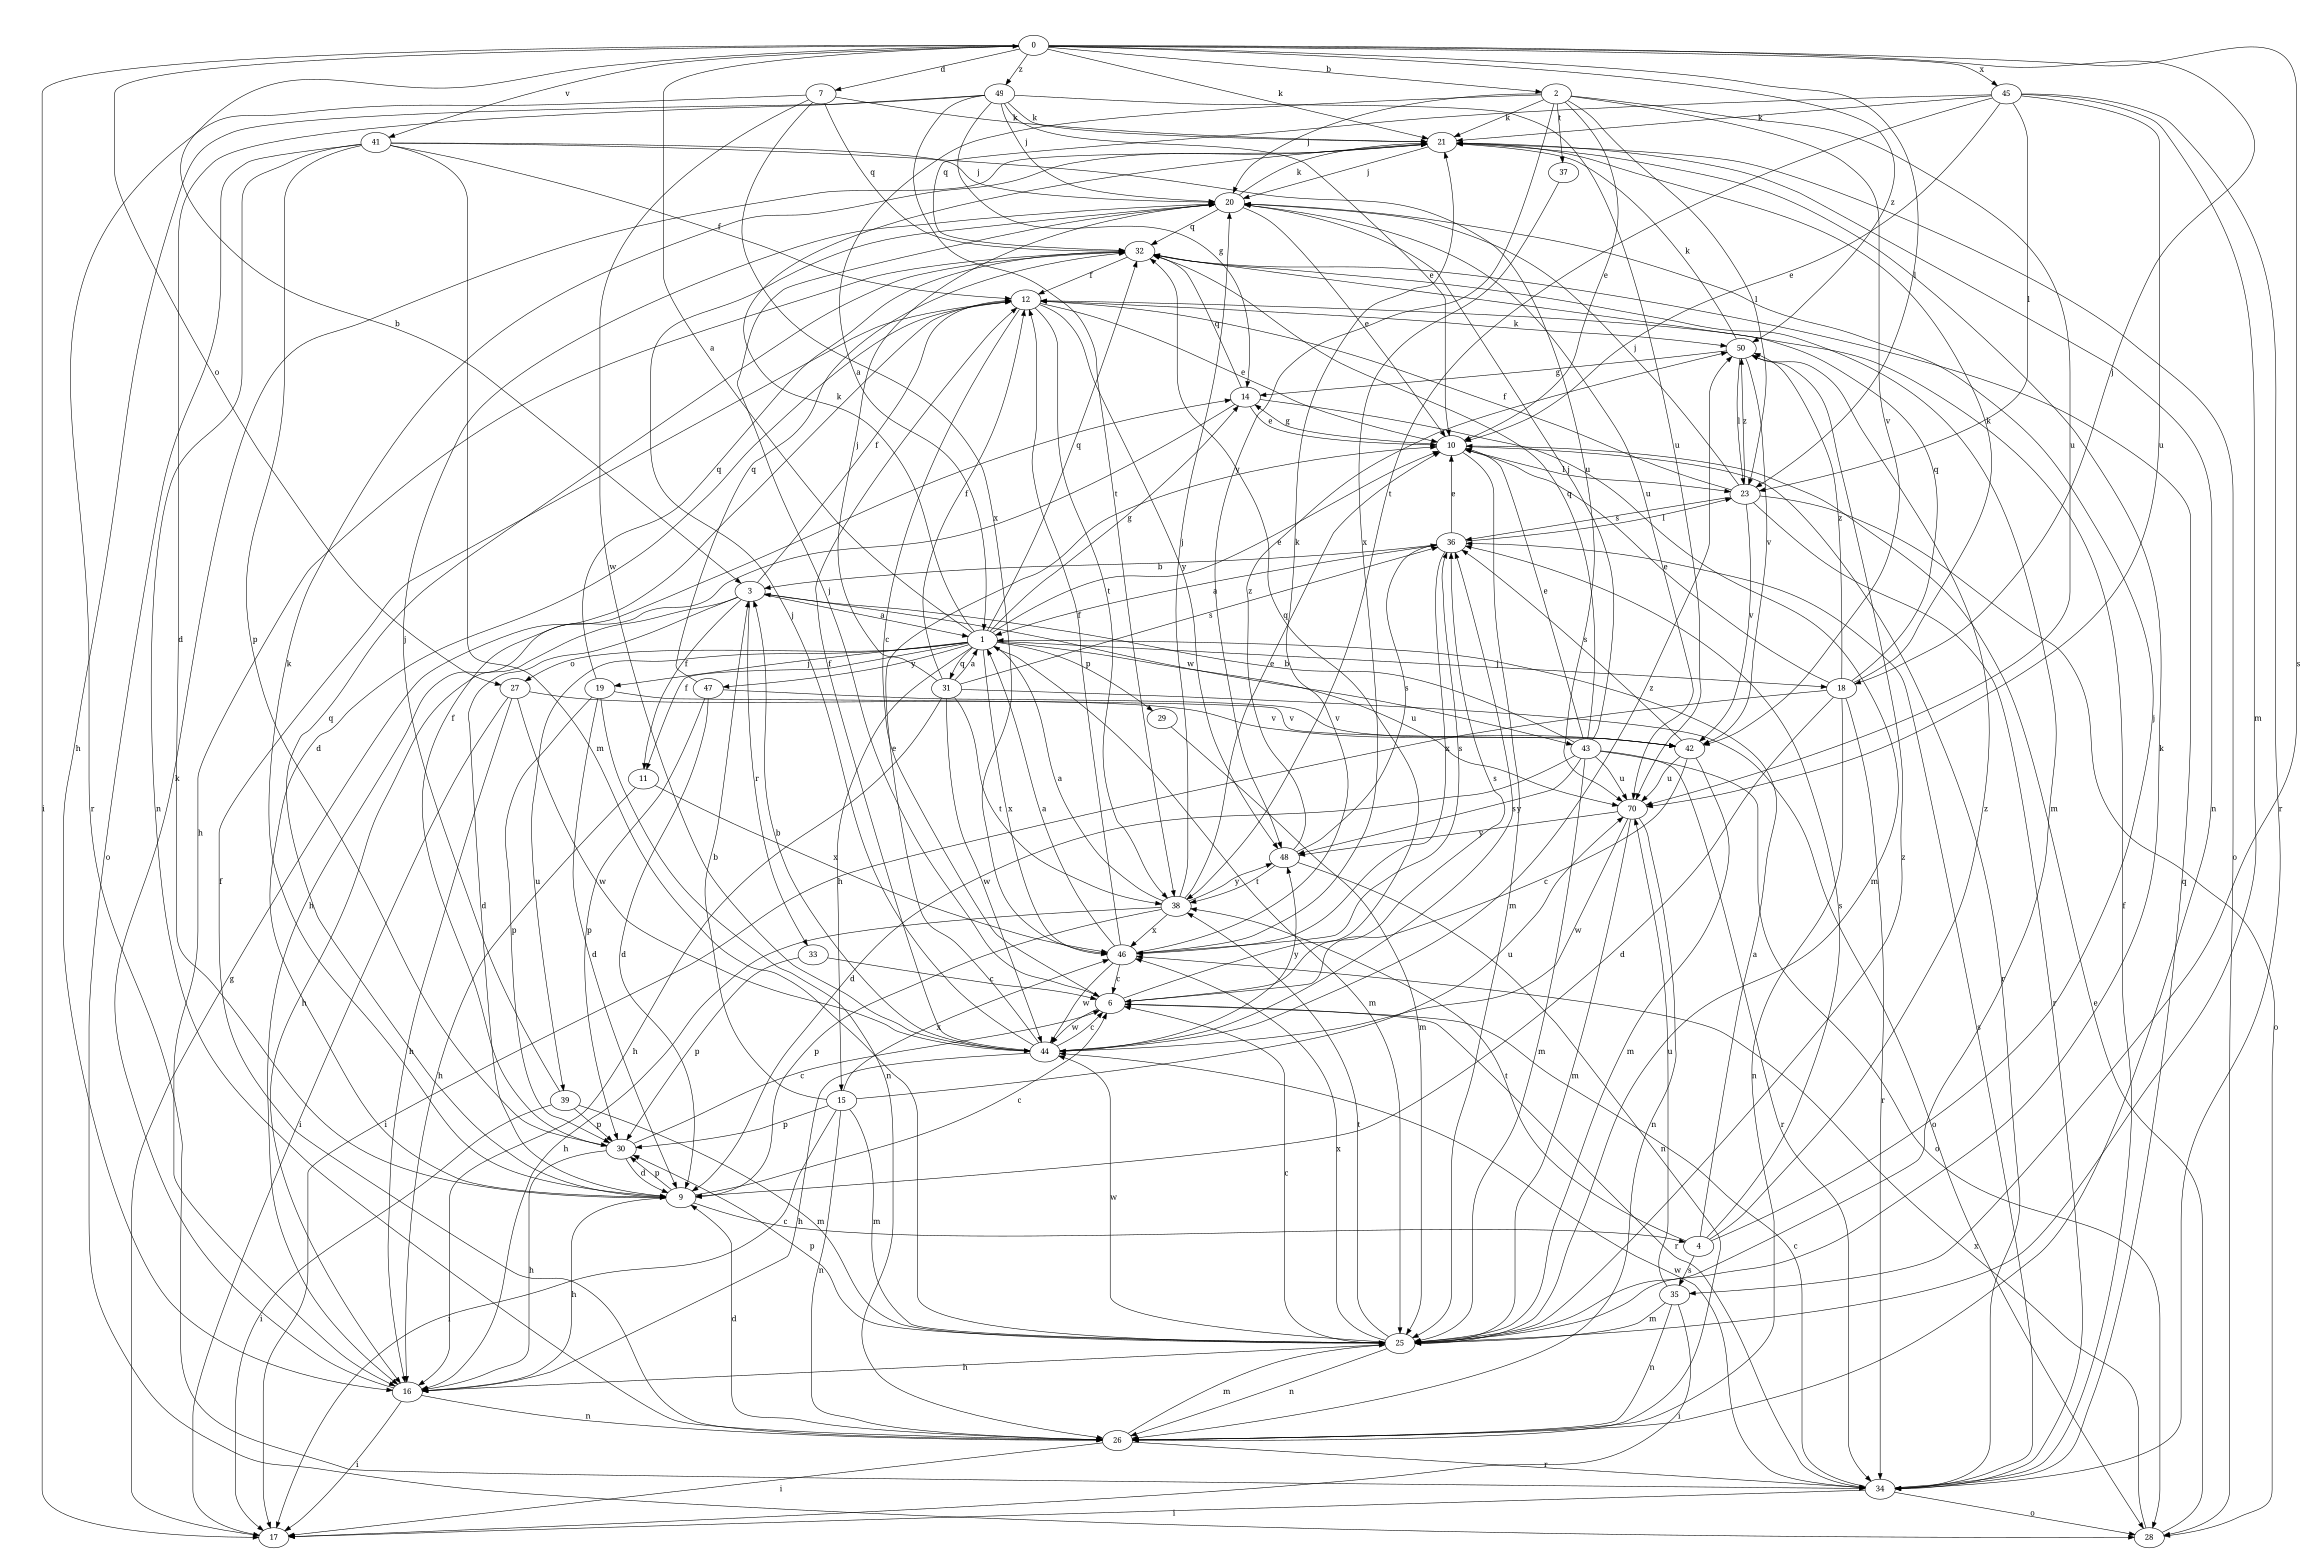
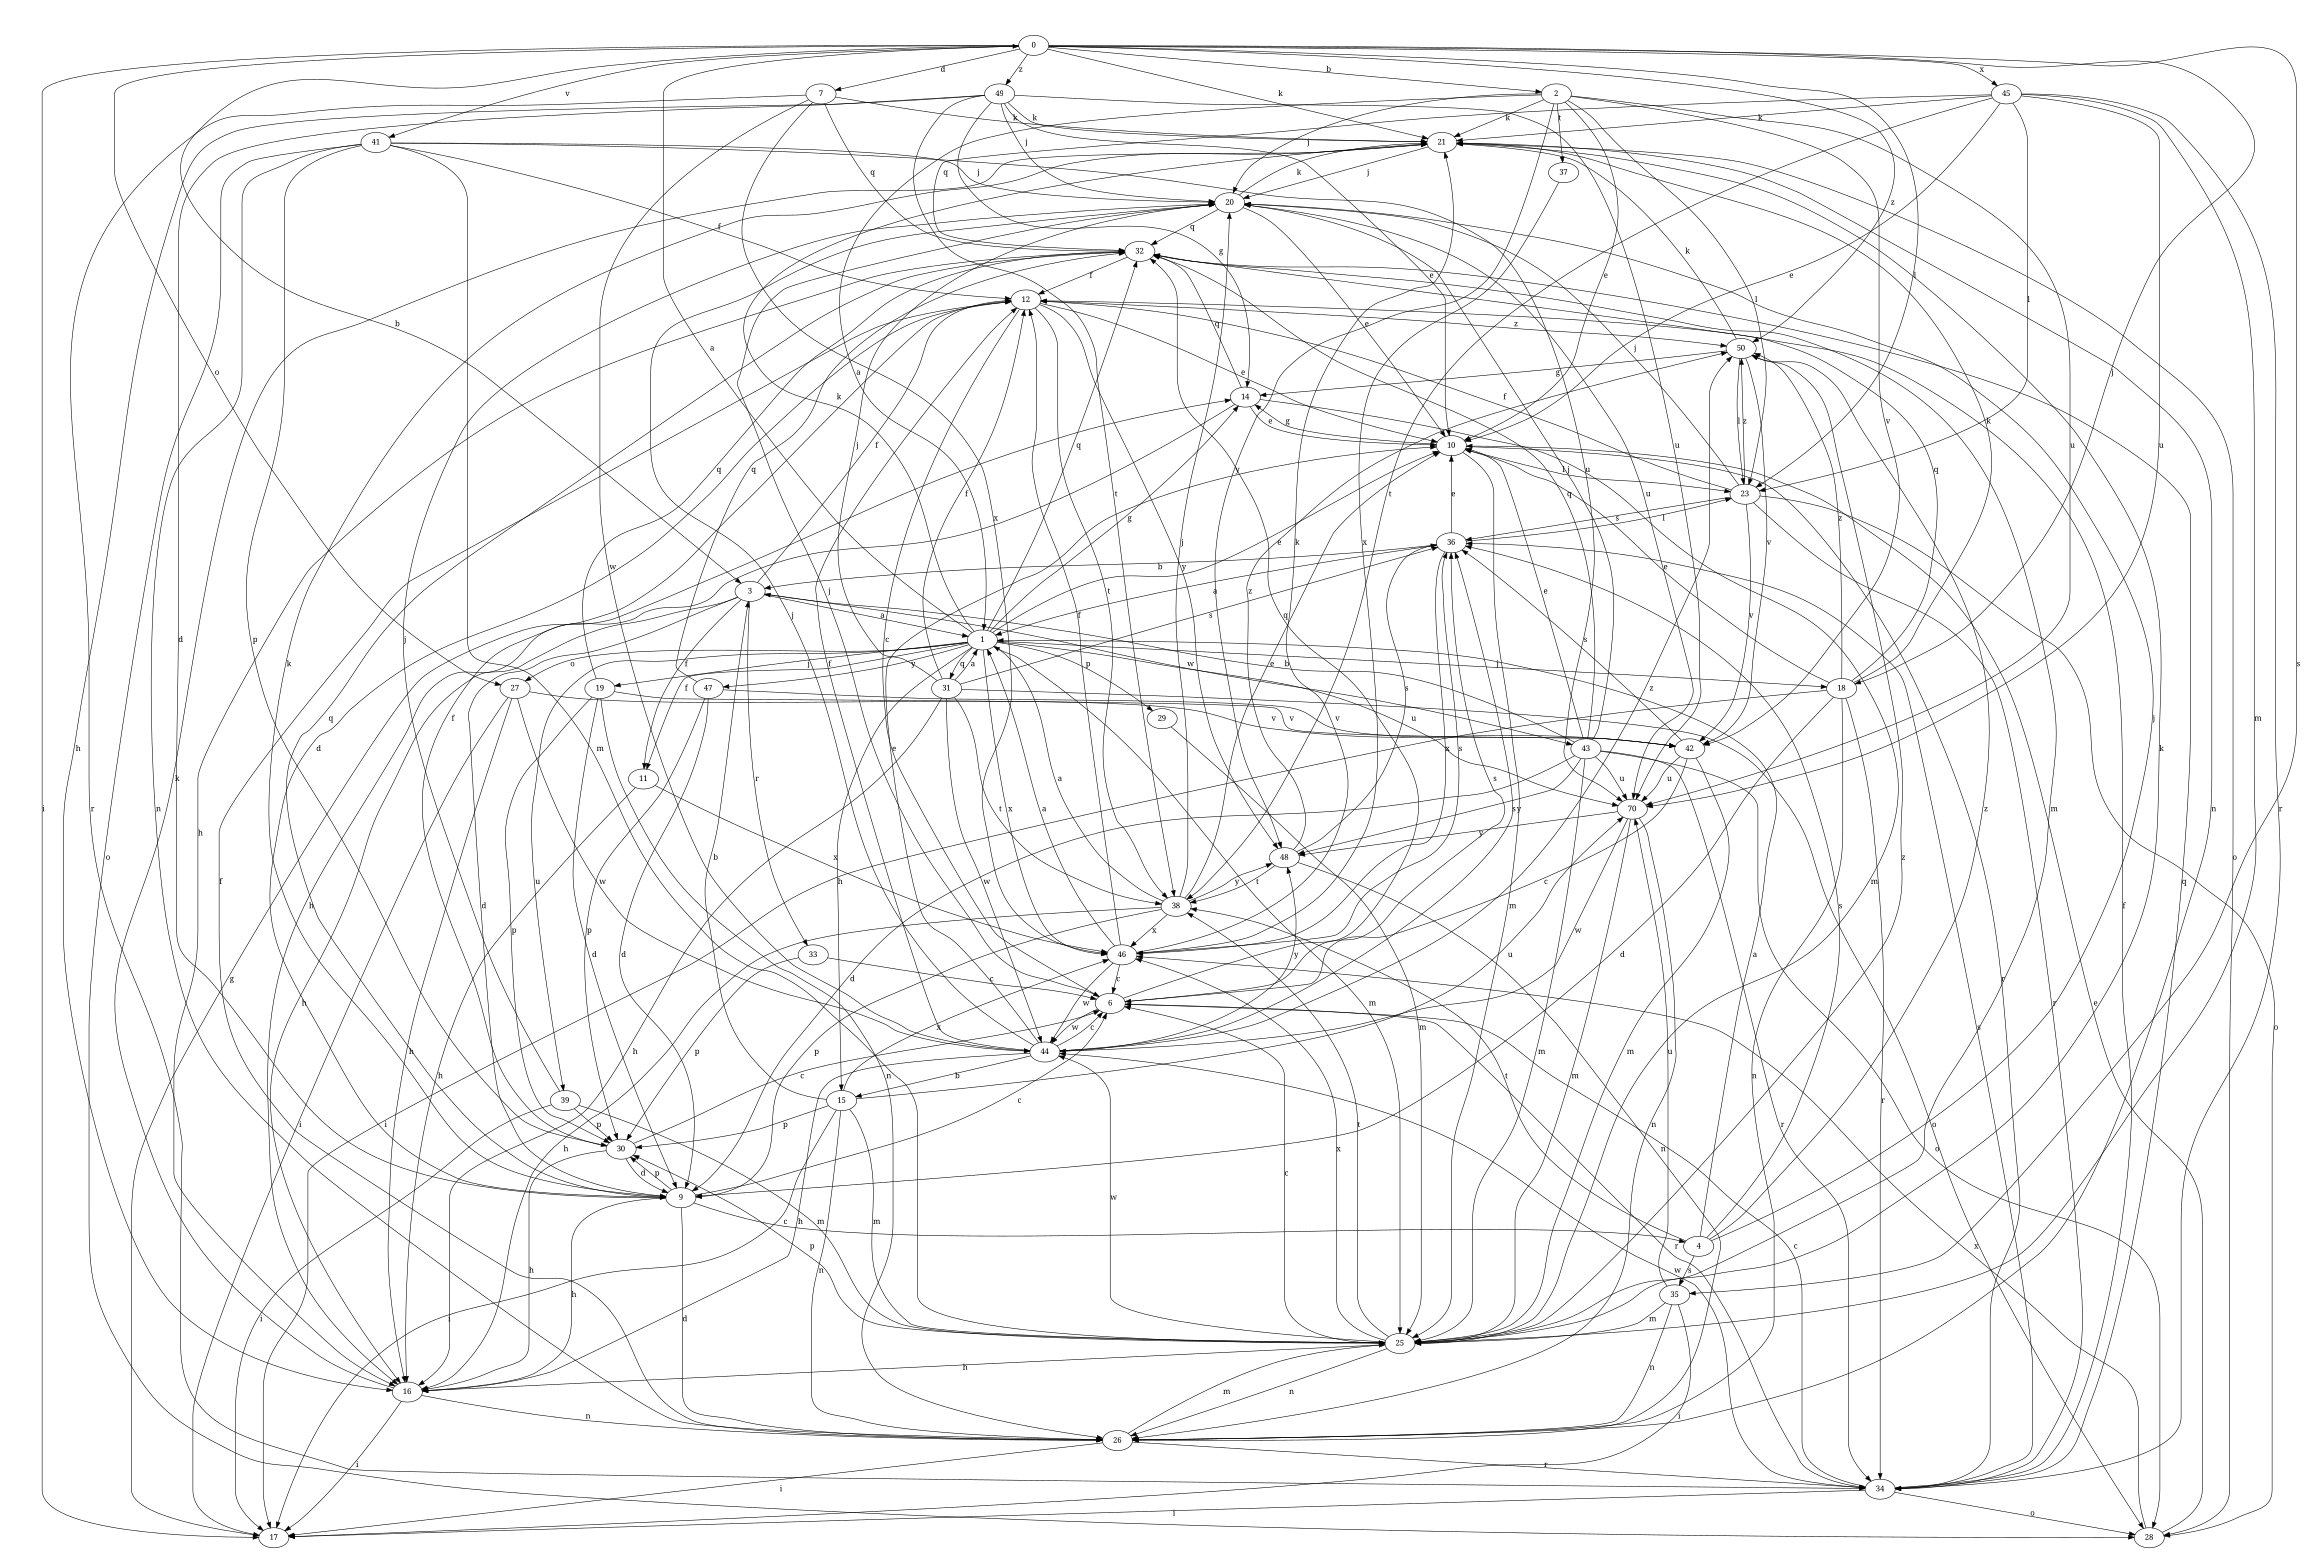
edge "12" -> "50": label "k" -> "z"
edge "44" -> "3": now "44" -> "15"
edge "26" -> "9": reversed
